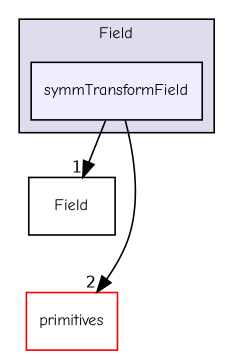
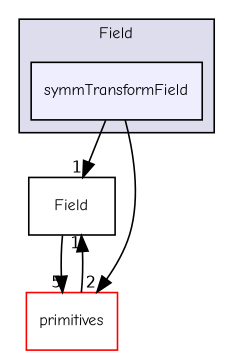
edge "Field" -> "primitives": added
edge "primitives" -> "Field": added
